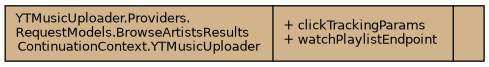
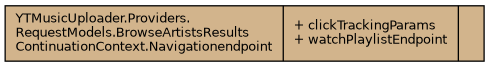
node "YTMusicUploader.Providers.": text "ContinuationContext.YTMusicUploader" -> "ContinuationContext.Navigationendpoint"
